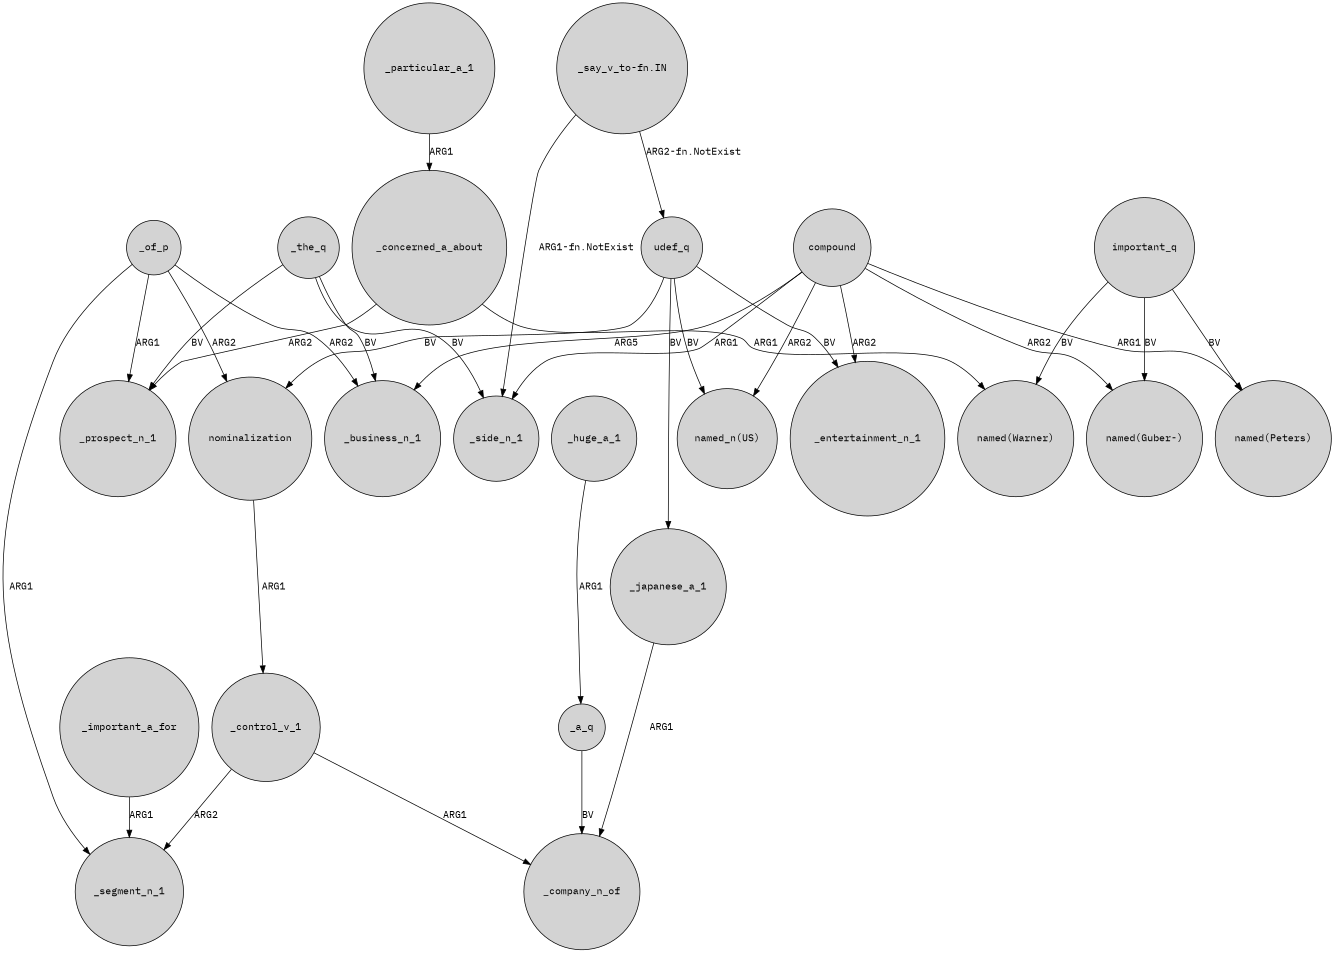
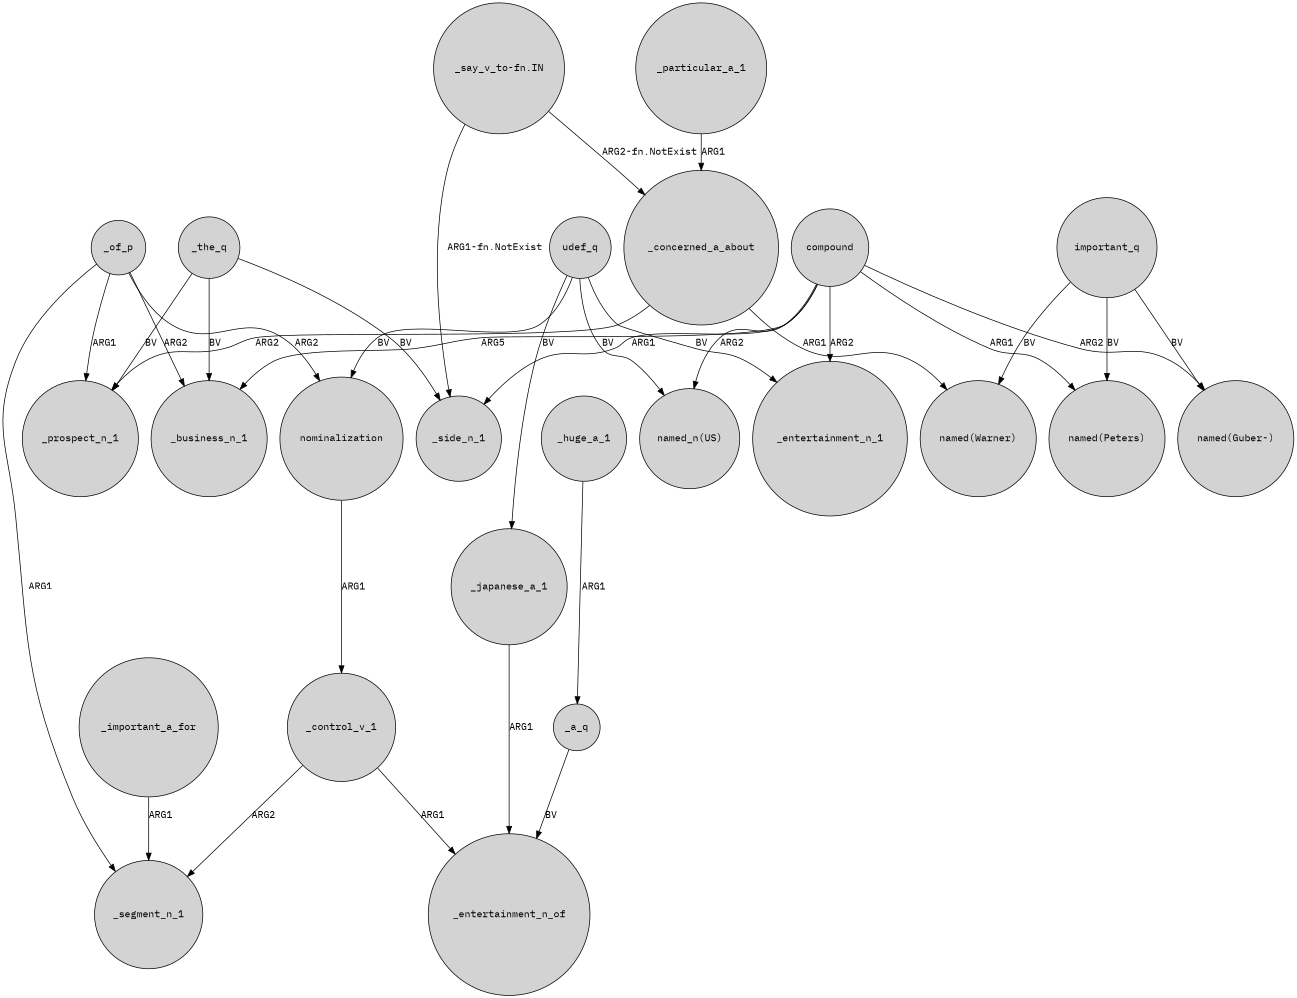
edge "_say_v_to-fn.IN" -> "udef_q": now "_say_v_to-fn.IN" -> "_concerned_a_about"
node "_company_n_of": label "_company_n_of" -> "_entertainment_n_of"
